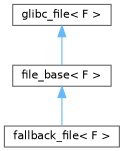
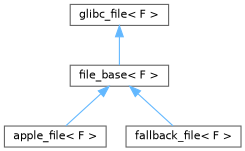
node "apple_file< F >": added
